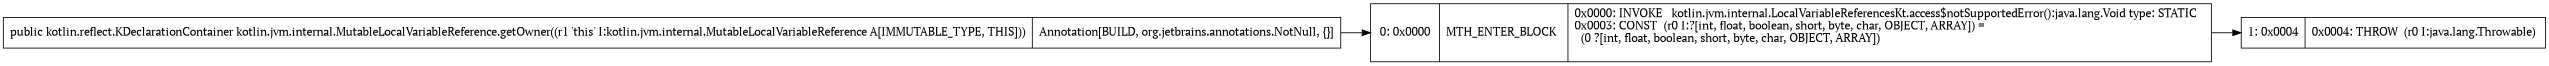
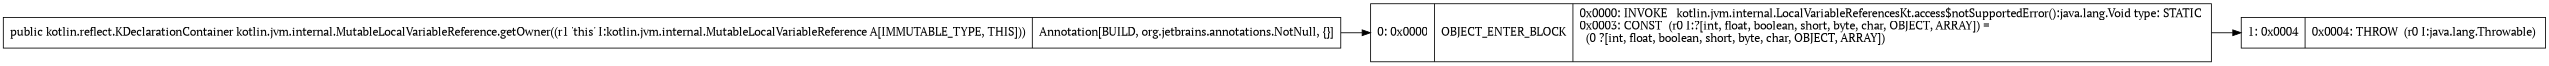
node "0: 0x0000": text "MTH_ENTER_BLOCK" -> "OBJECT_ENTER_BLOCK"
